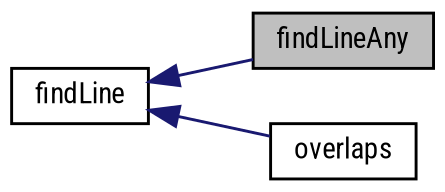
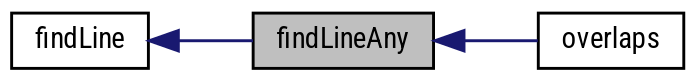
edge "overlaps" -> "findLine": now "overlaps" -> "findLineAny"
